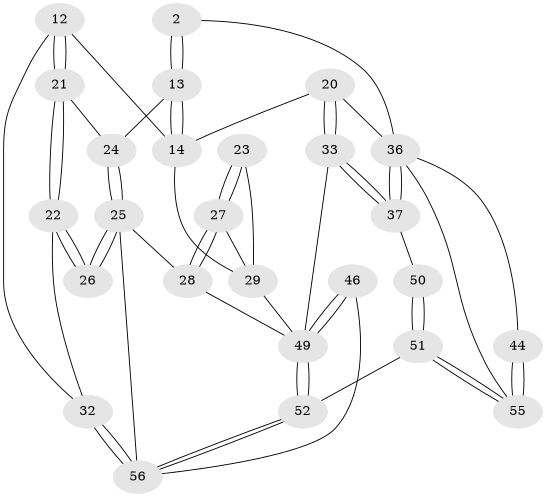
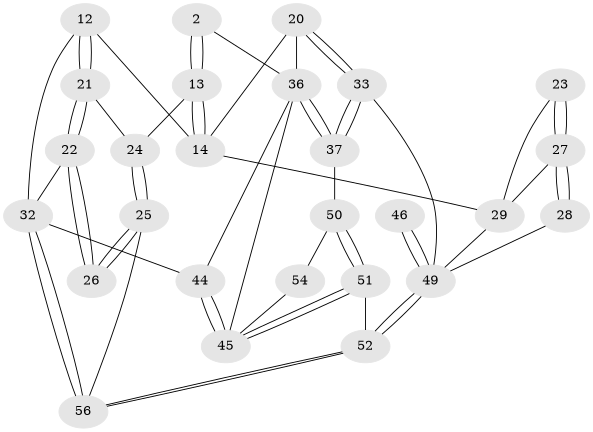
edge "32" -- "44": added
edge "25" -- "28": removed
node "54": added
node "55": label "55" -> "45"
edge "46" -- "56": removed
